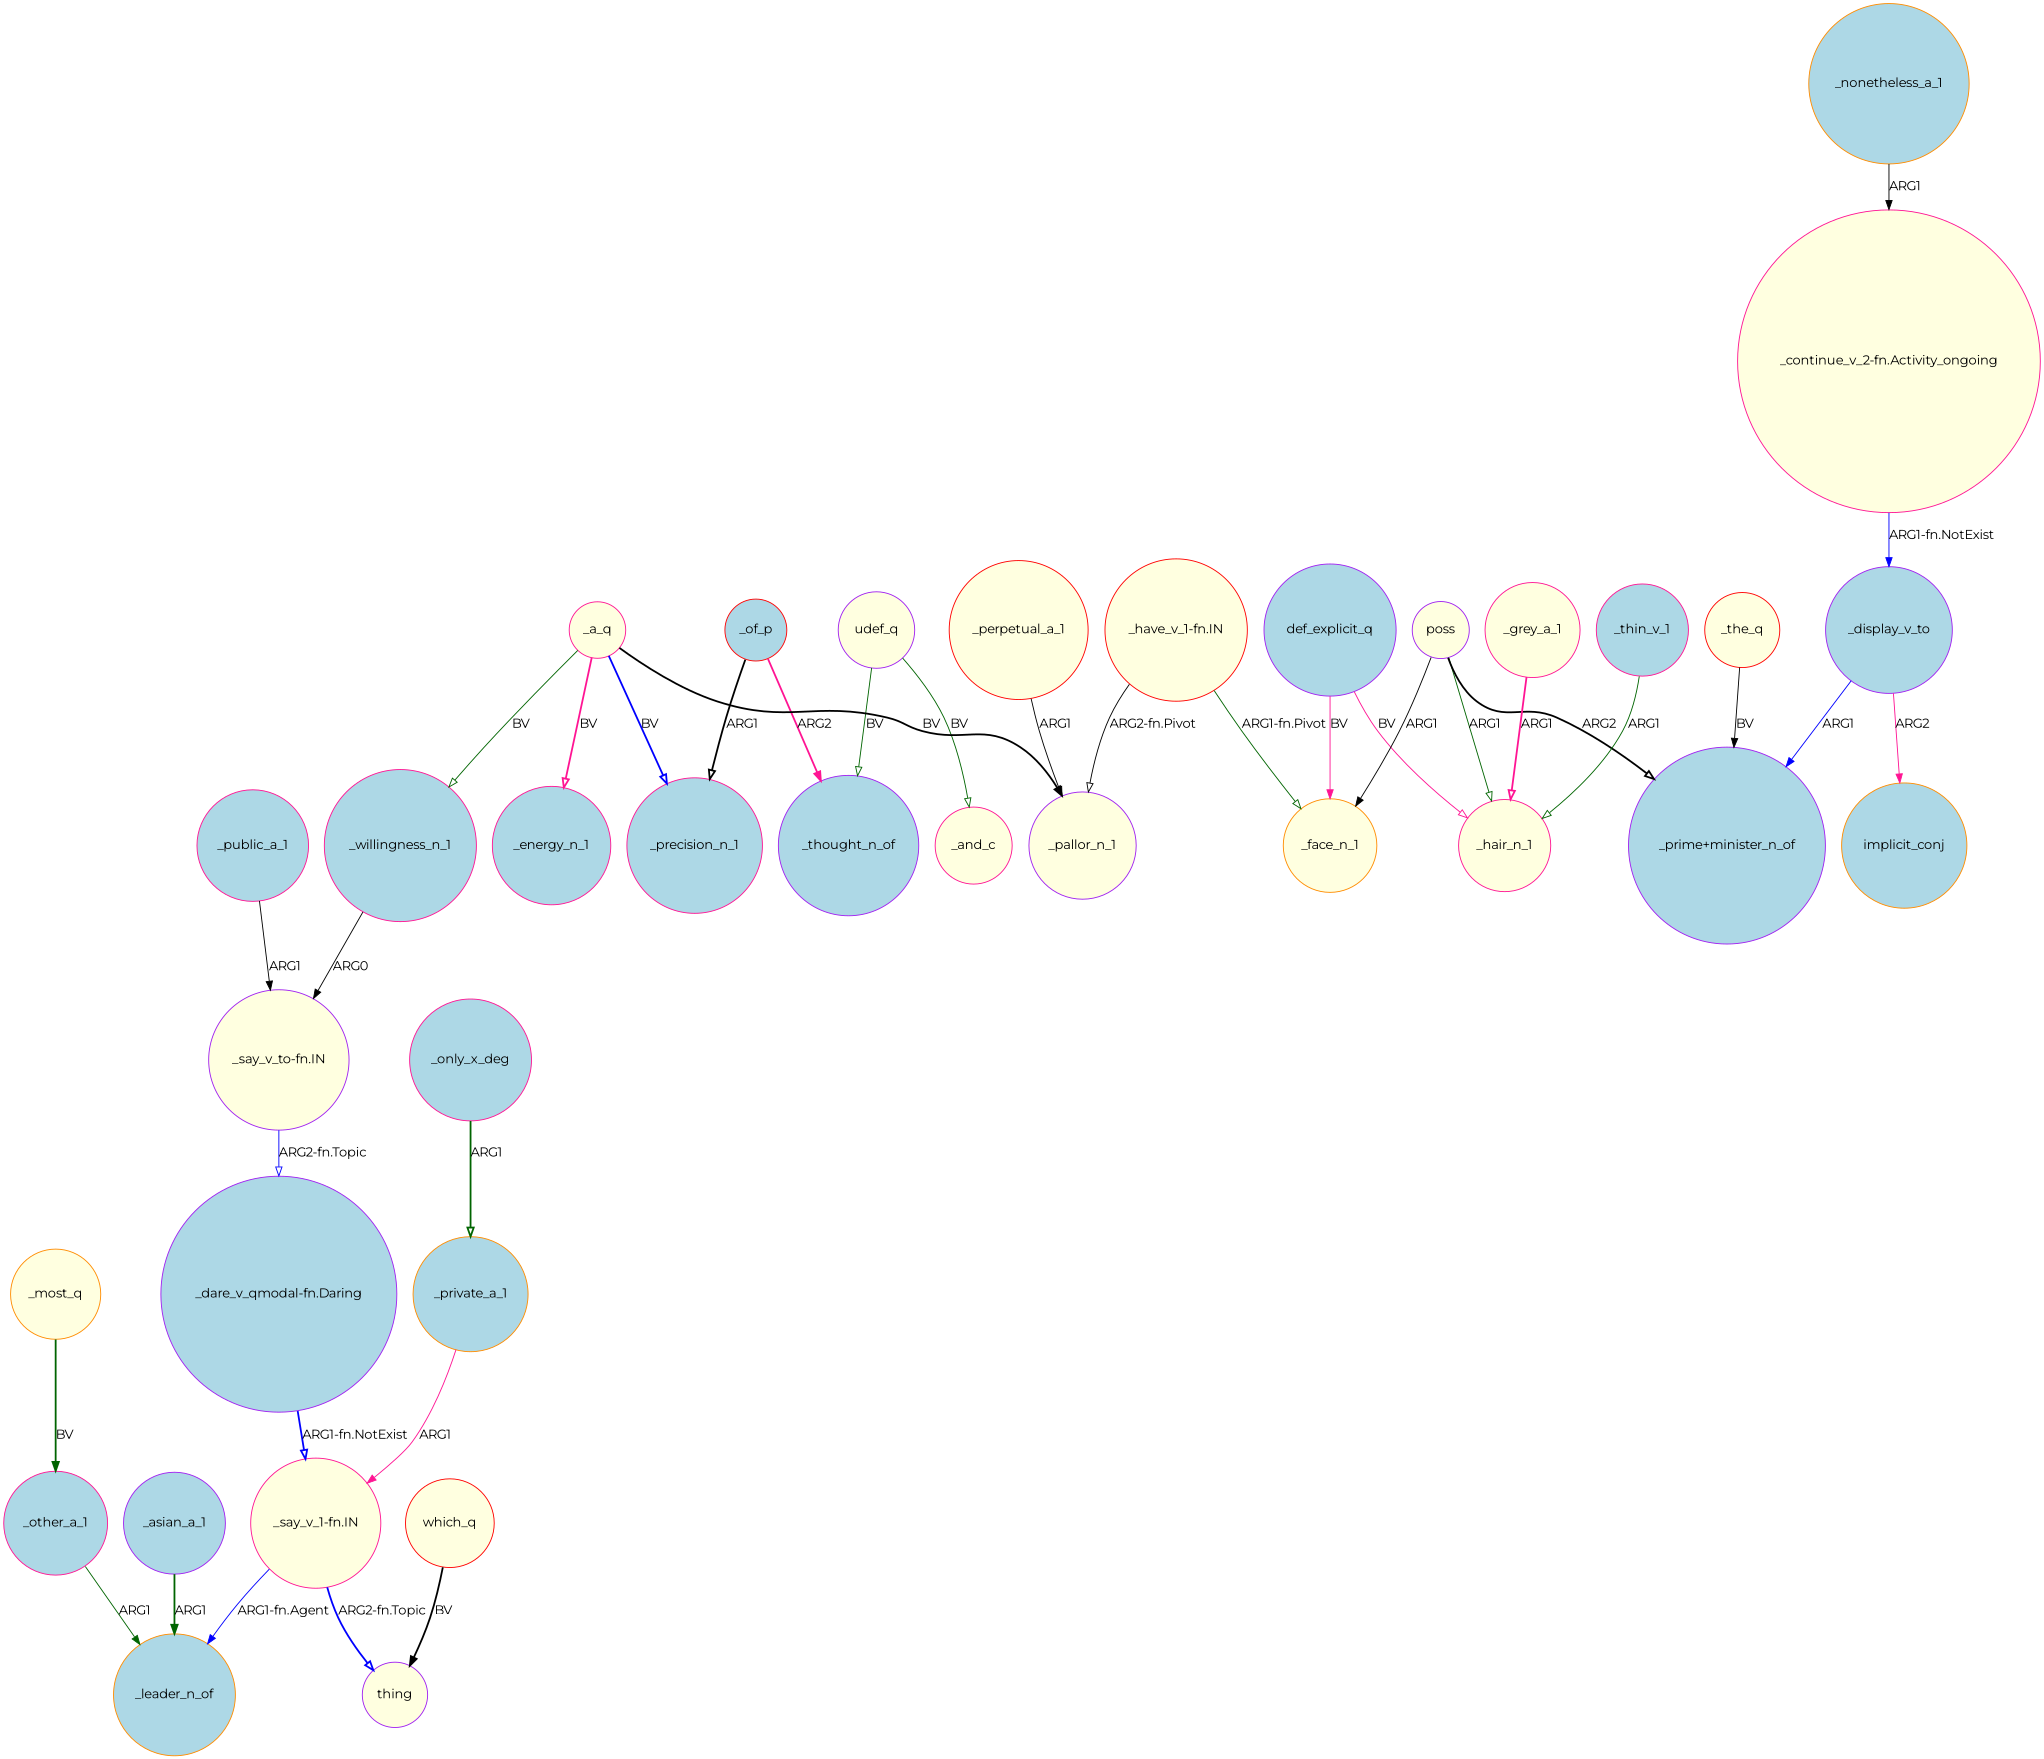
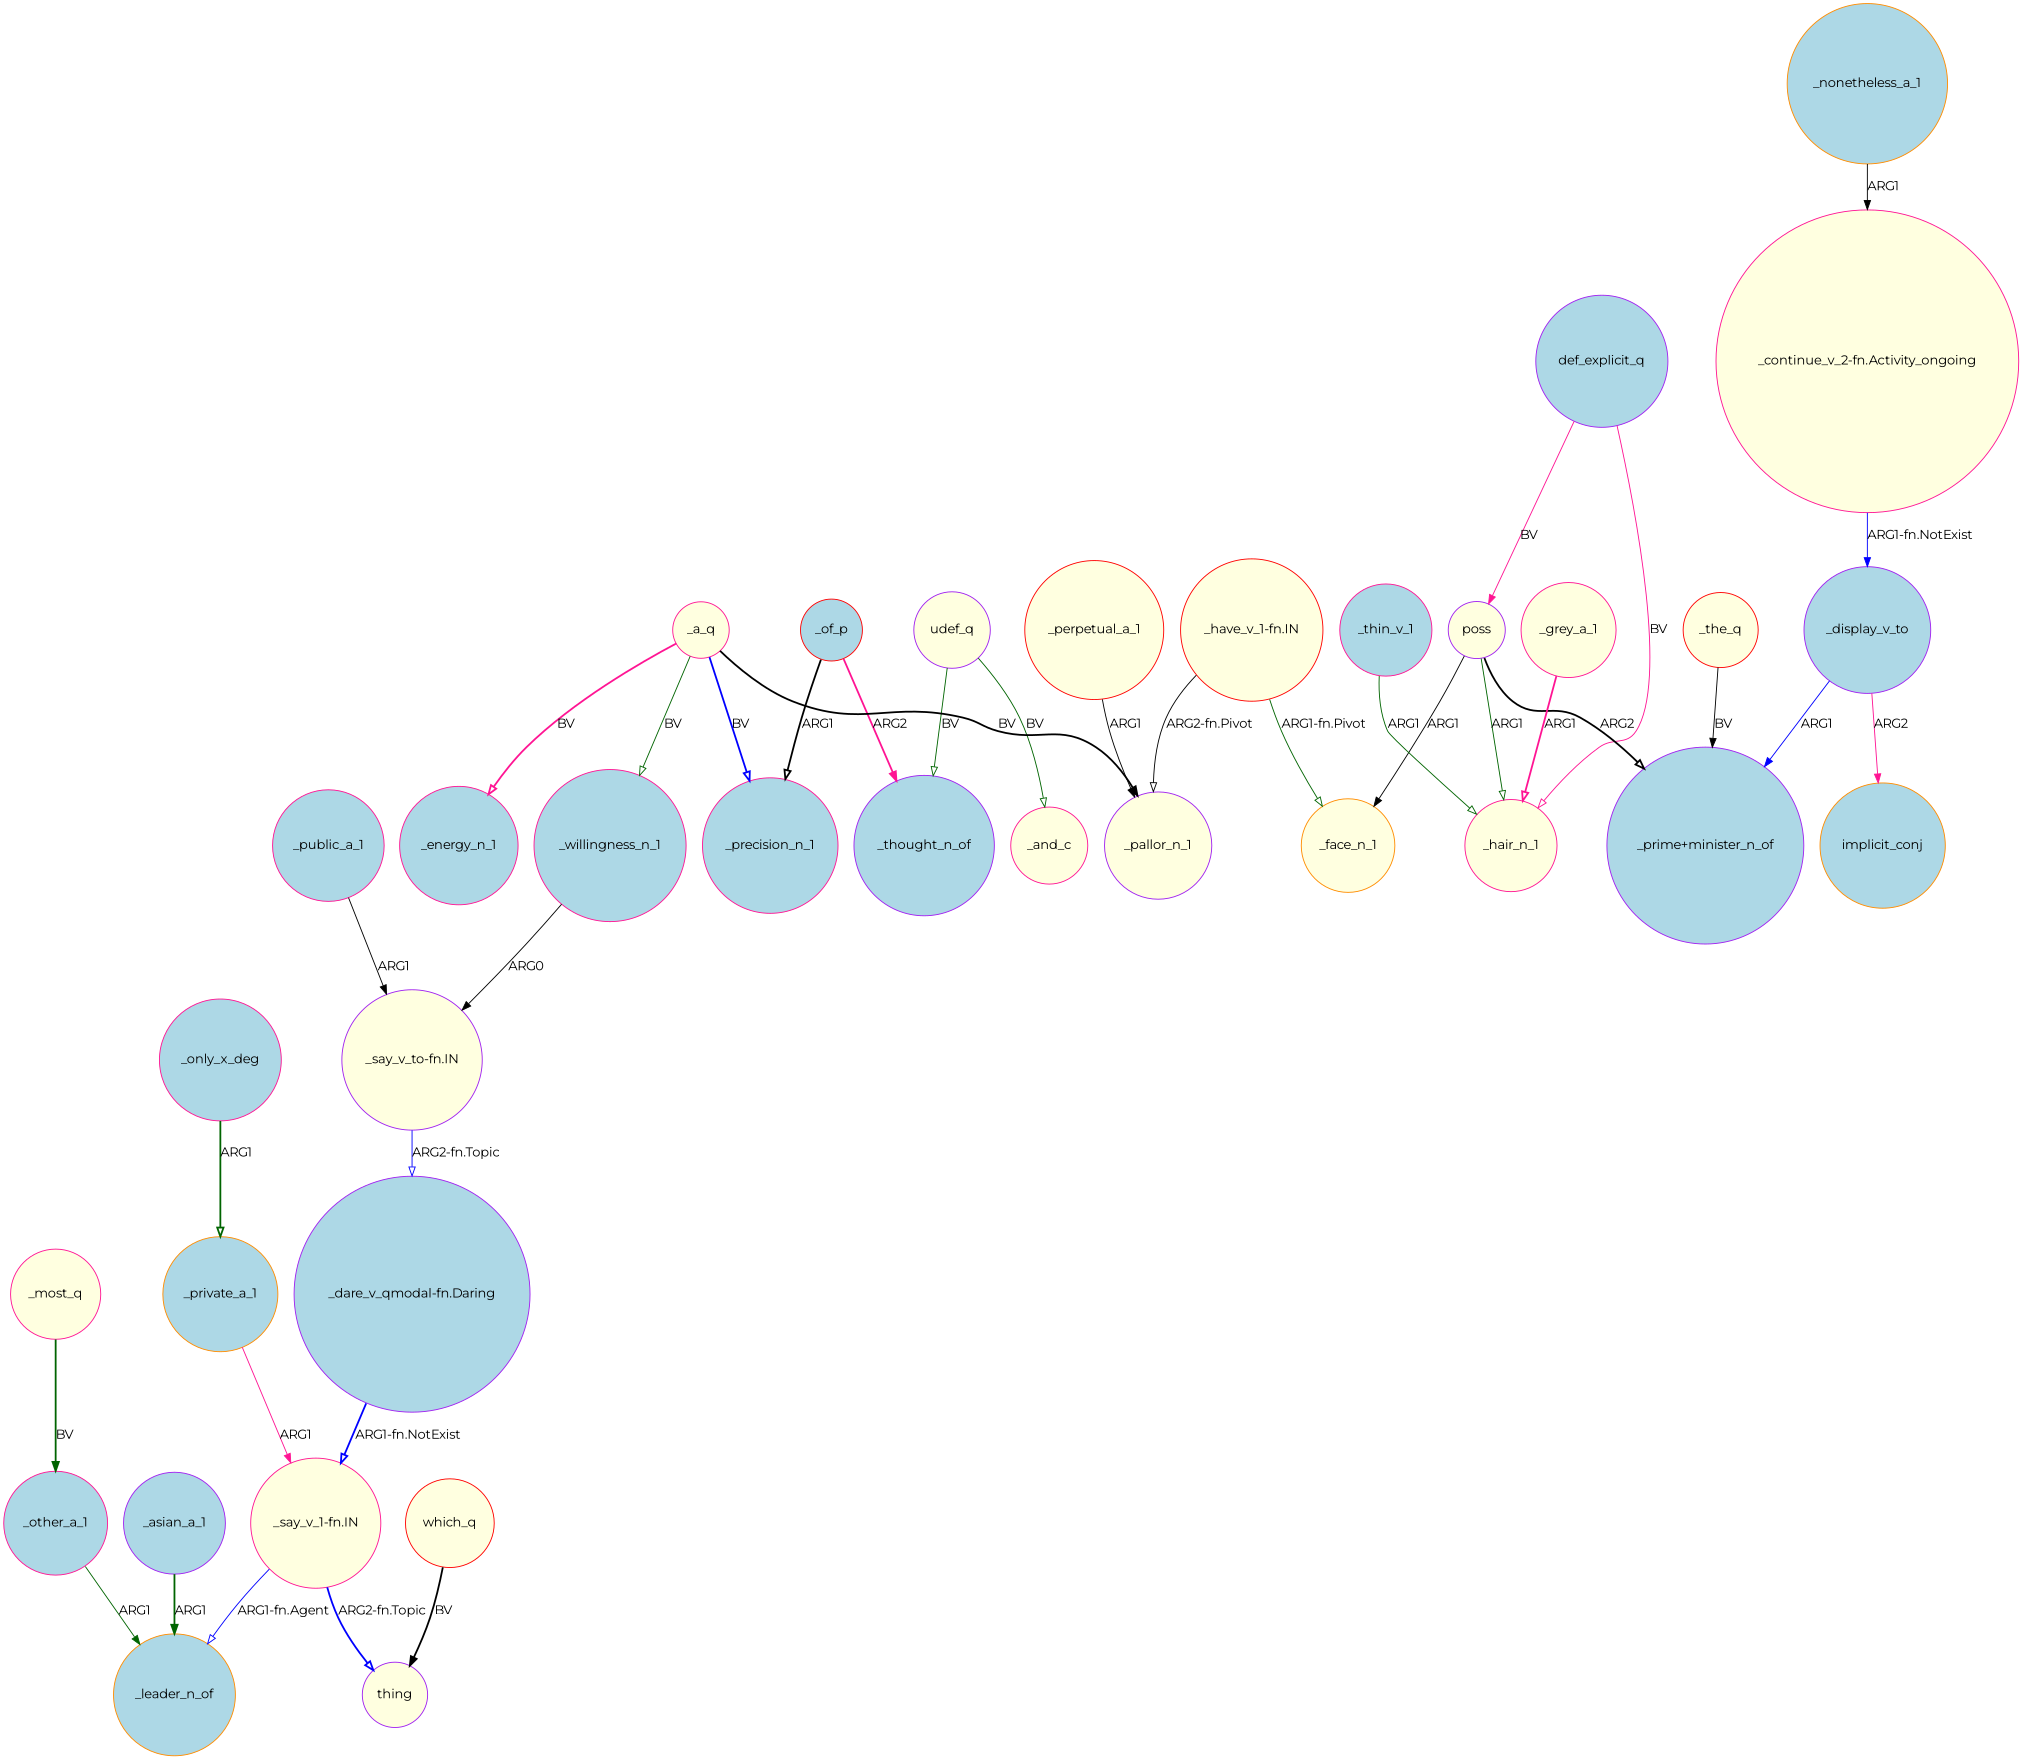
edge "def_explicit_q" -> "_face_n_1": now "def_explicit_q" -> "poss"
node "_most_q": color darkorange -> deeppink
edge "_say_v_1-fn.IN" -> "_leader_n_of": arrowhead normal -> onormal
